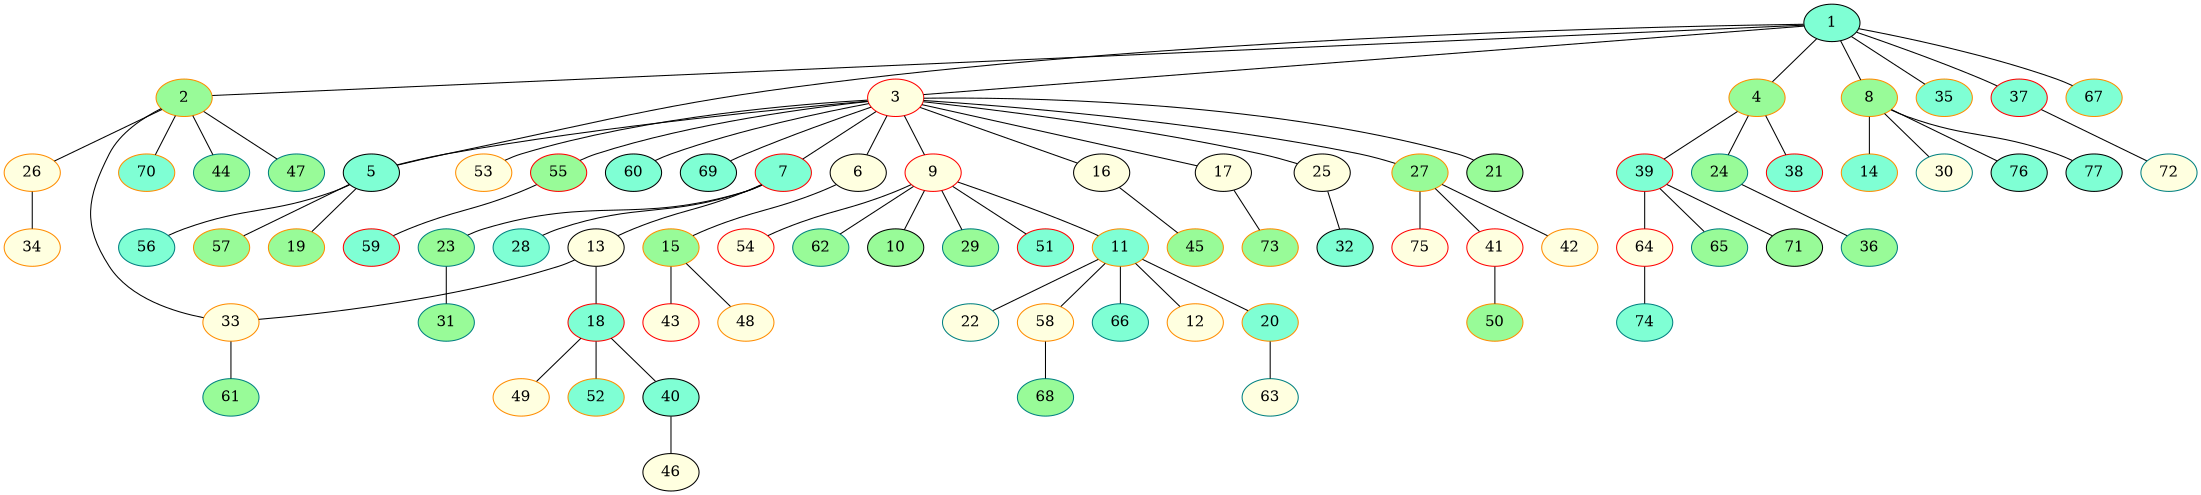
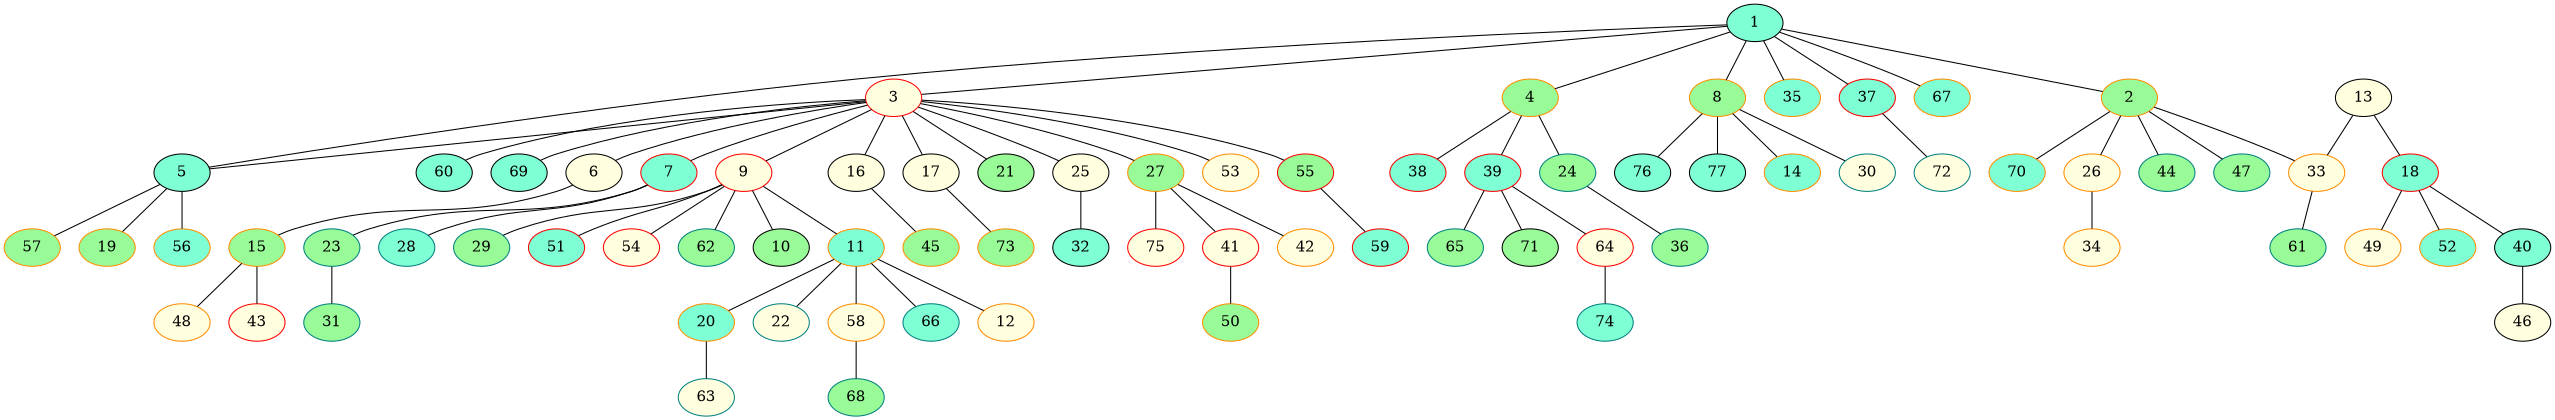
edge "7" -- "13": removed
node "56": color teal -> darkorange
